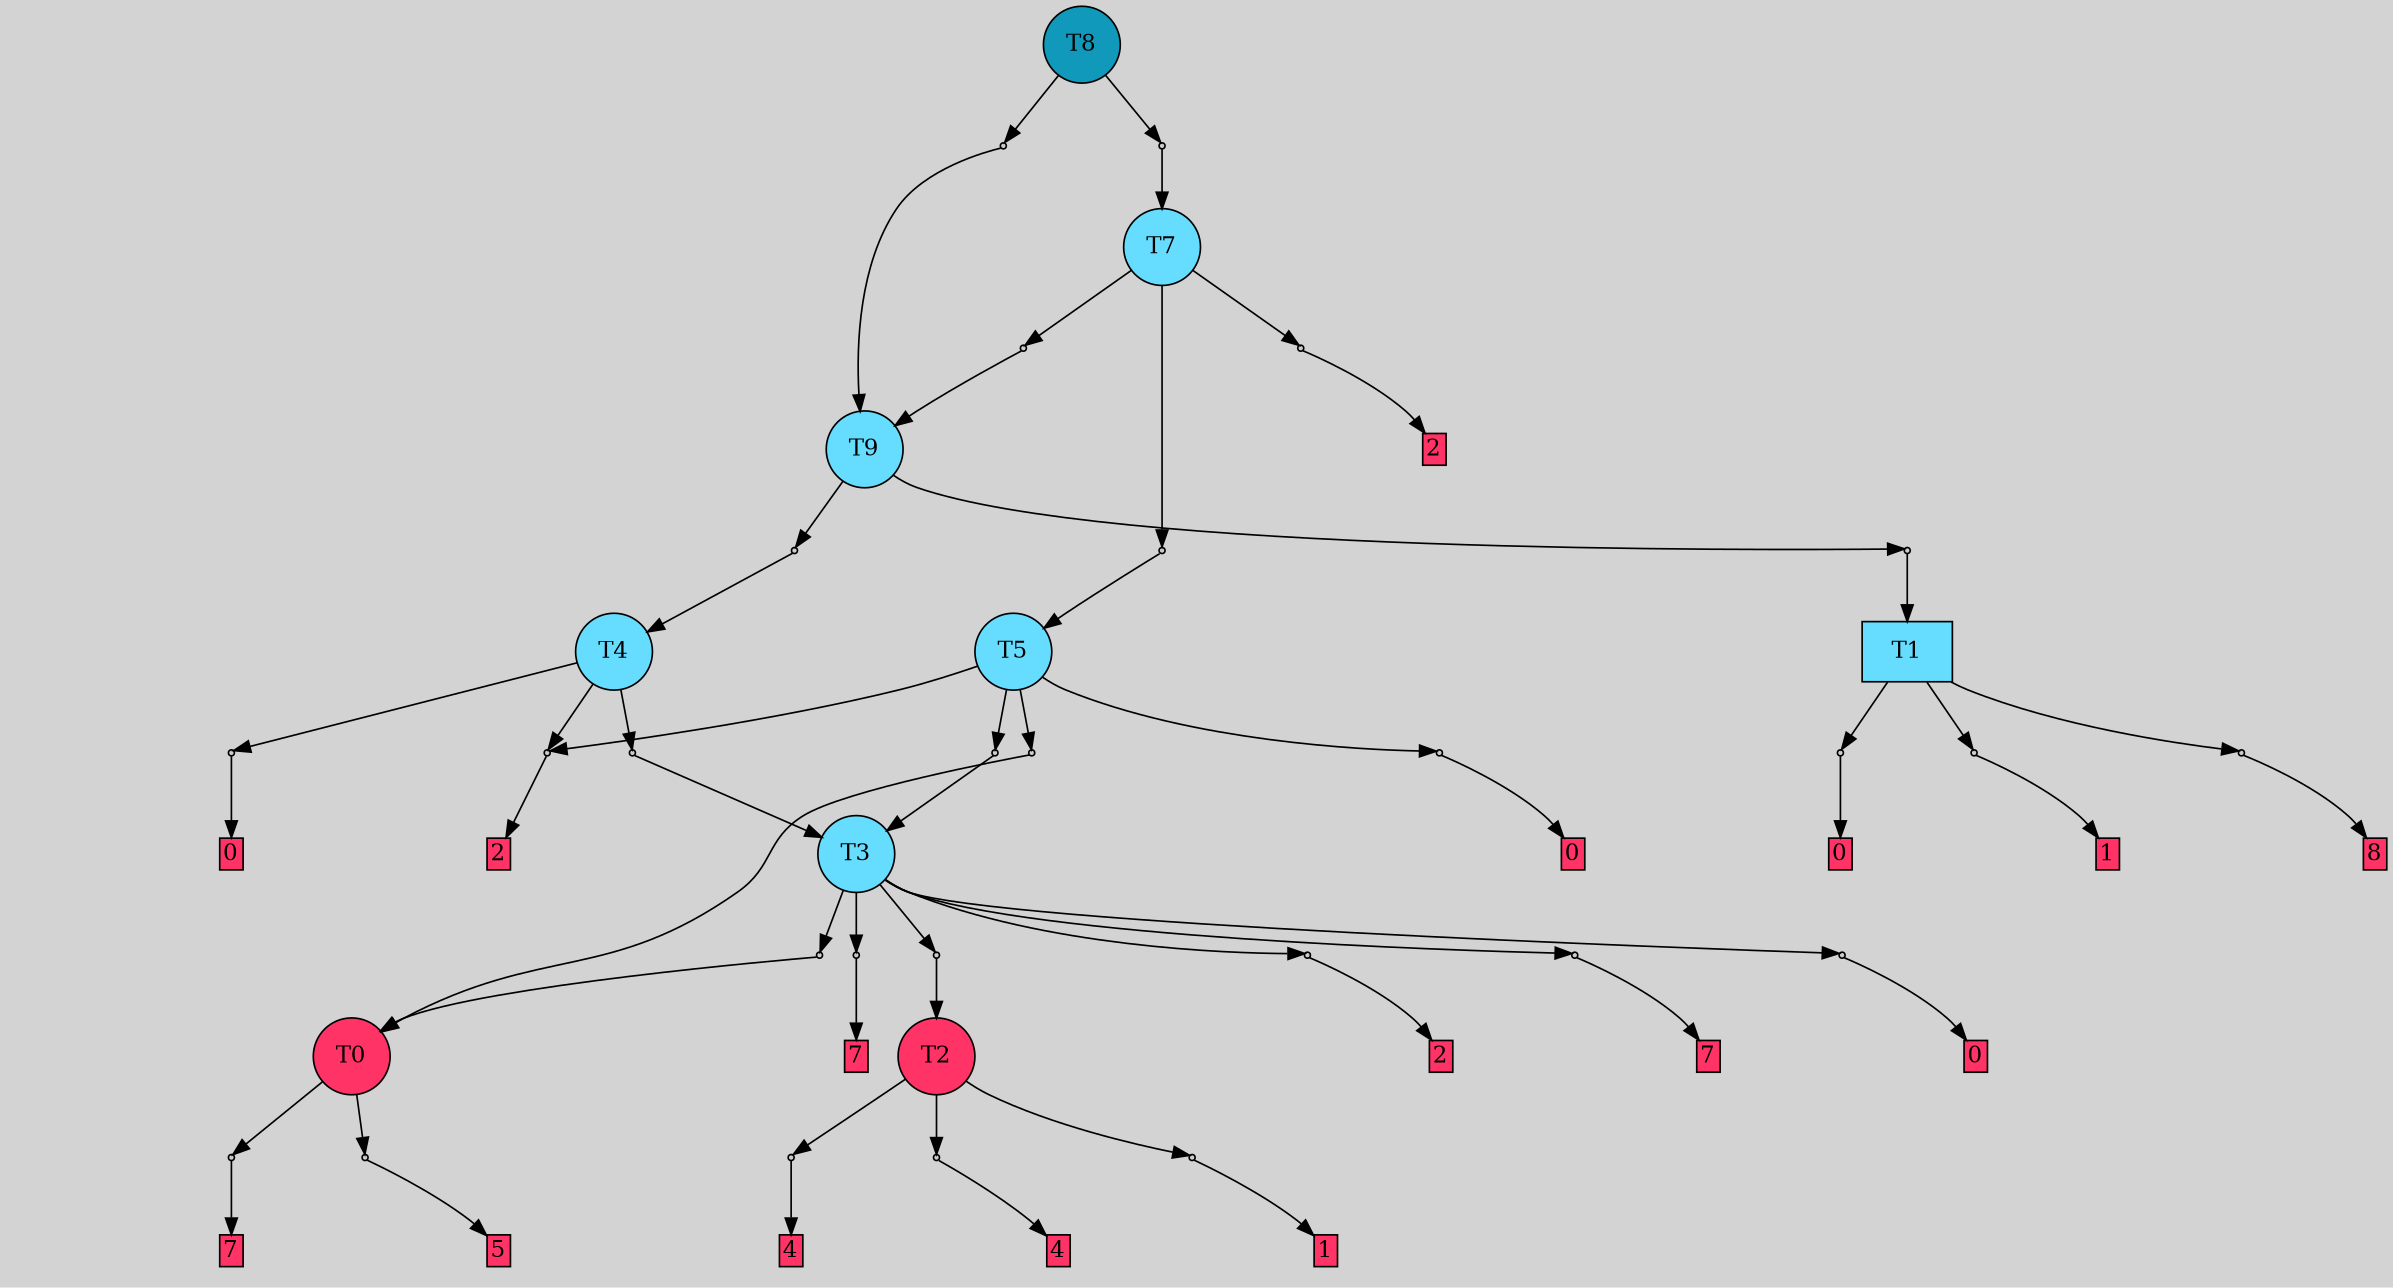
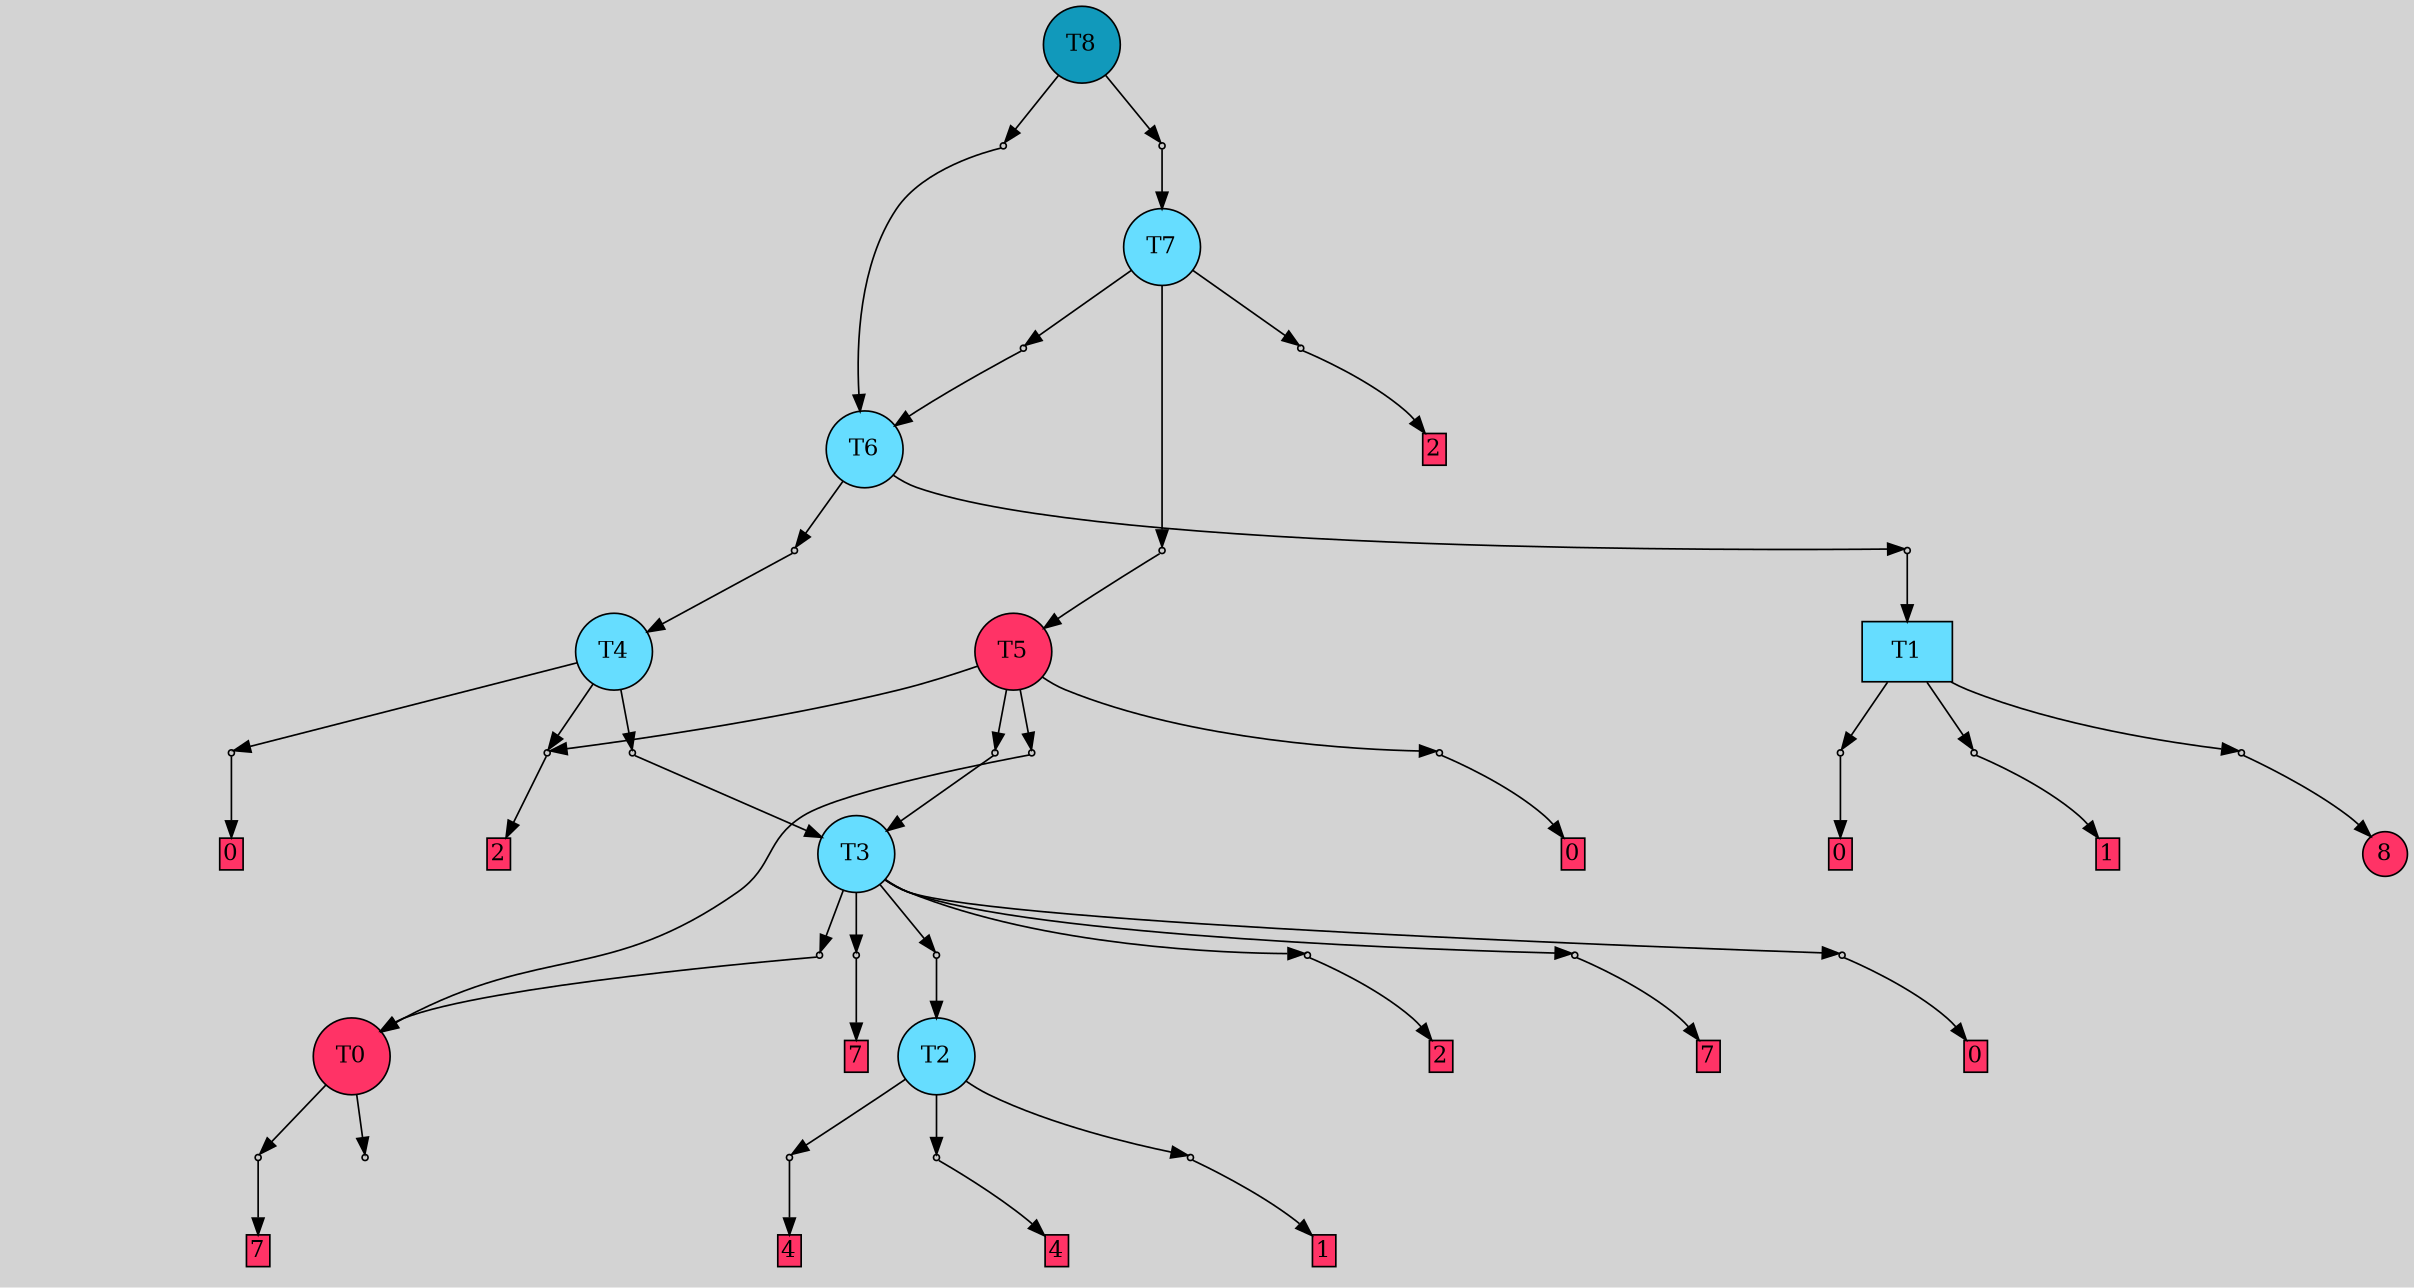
node "T9": label "T9" -> "T6"
node "T5": fillcolor #66ddff -> #ff3366
node "8": shape box -> circle
node "T2": fillcolor #ff3366 -> #66ddff
node "5": removed
